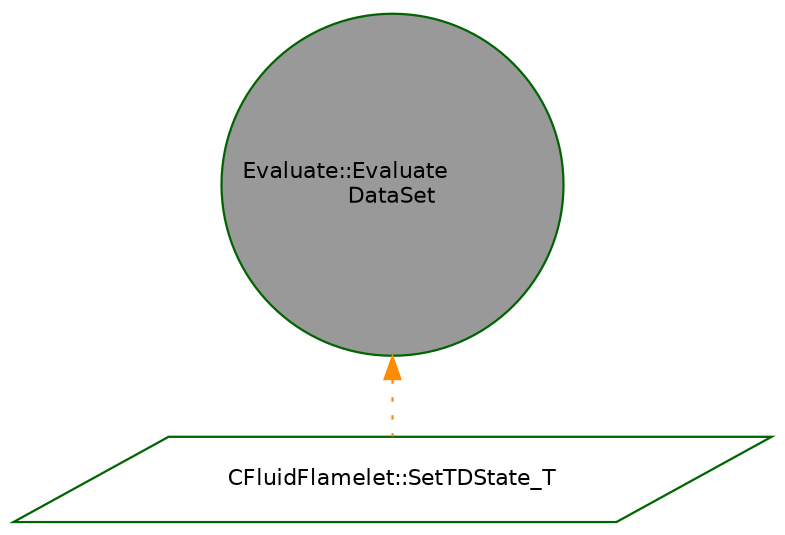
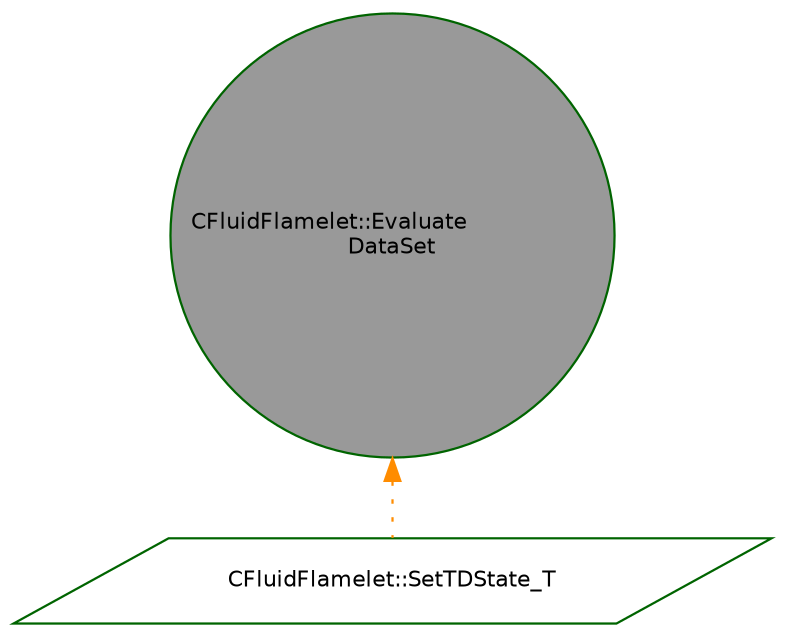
node "Evaluate::Evaluate DataSet": label "Evaluate::Evaluate DataSet" -> "CFluidFlamelet::Evaluate DataSet"
